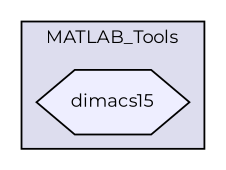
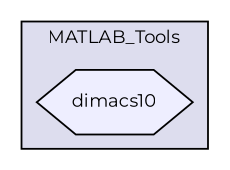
node "dimacs15": label "dimacs15" -> "dimacs10"
